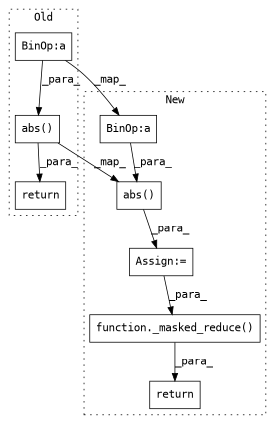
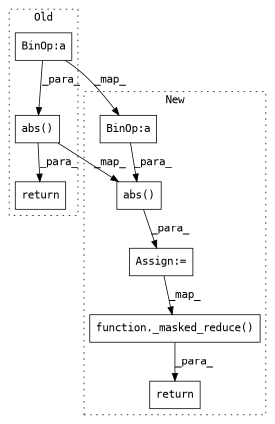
edge "Assign:=" -> "function._masked_reduce()": label "_para_" -> "_map_"
